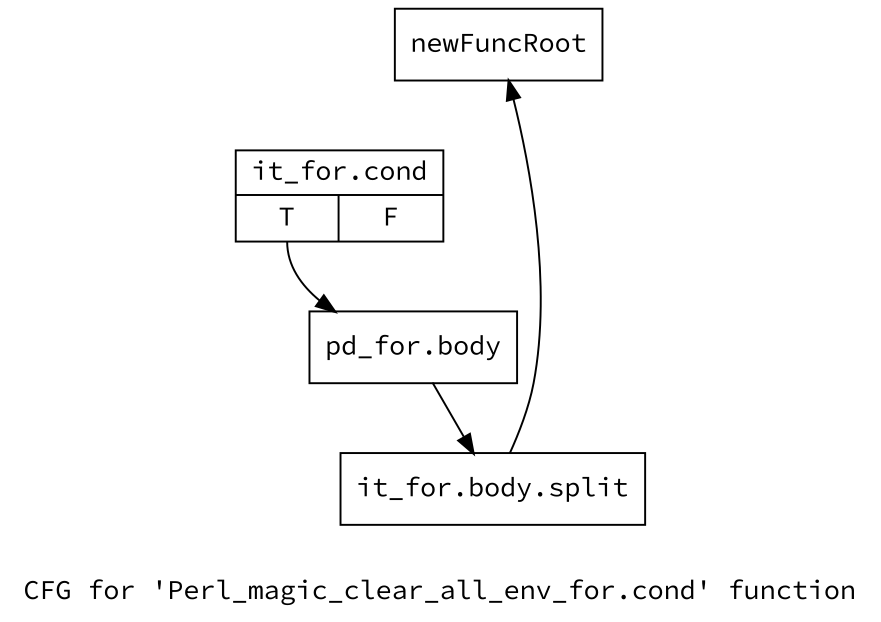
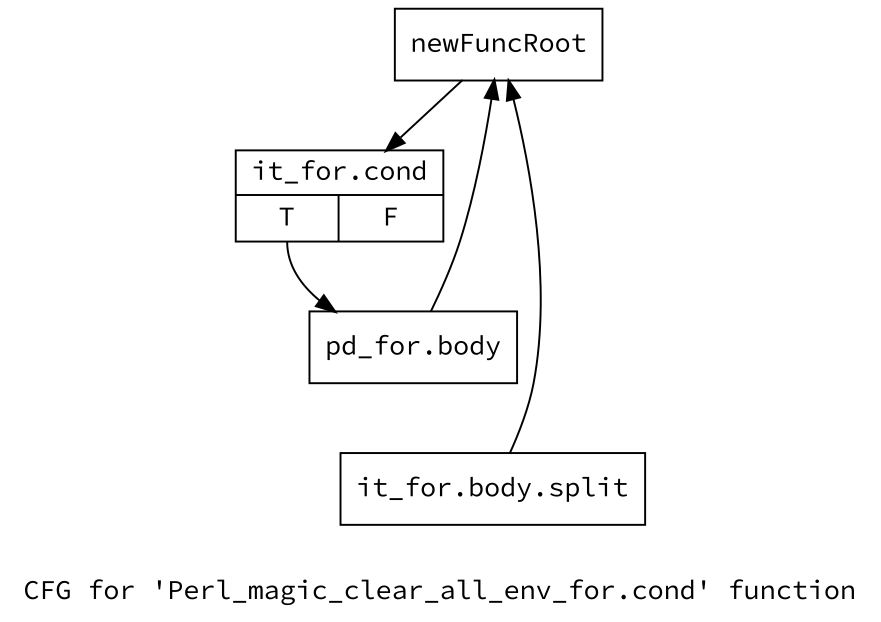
edge "newFuncRoot" -> "it_for.cond": added
edge "pd_for.body" -> "it_for.body.split": now "pd_for.body" -> "newFuncRoot"
